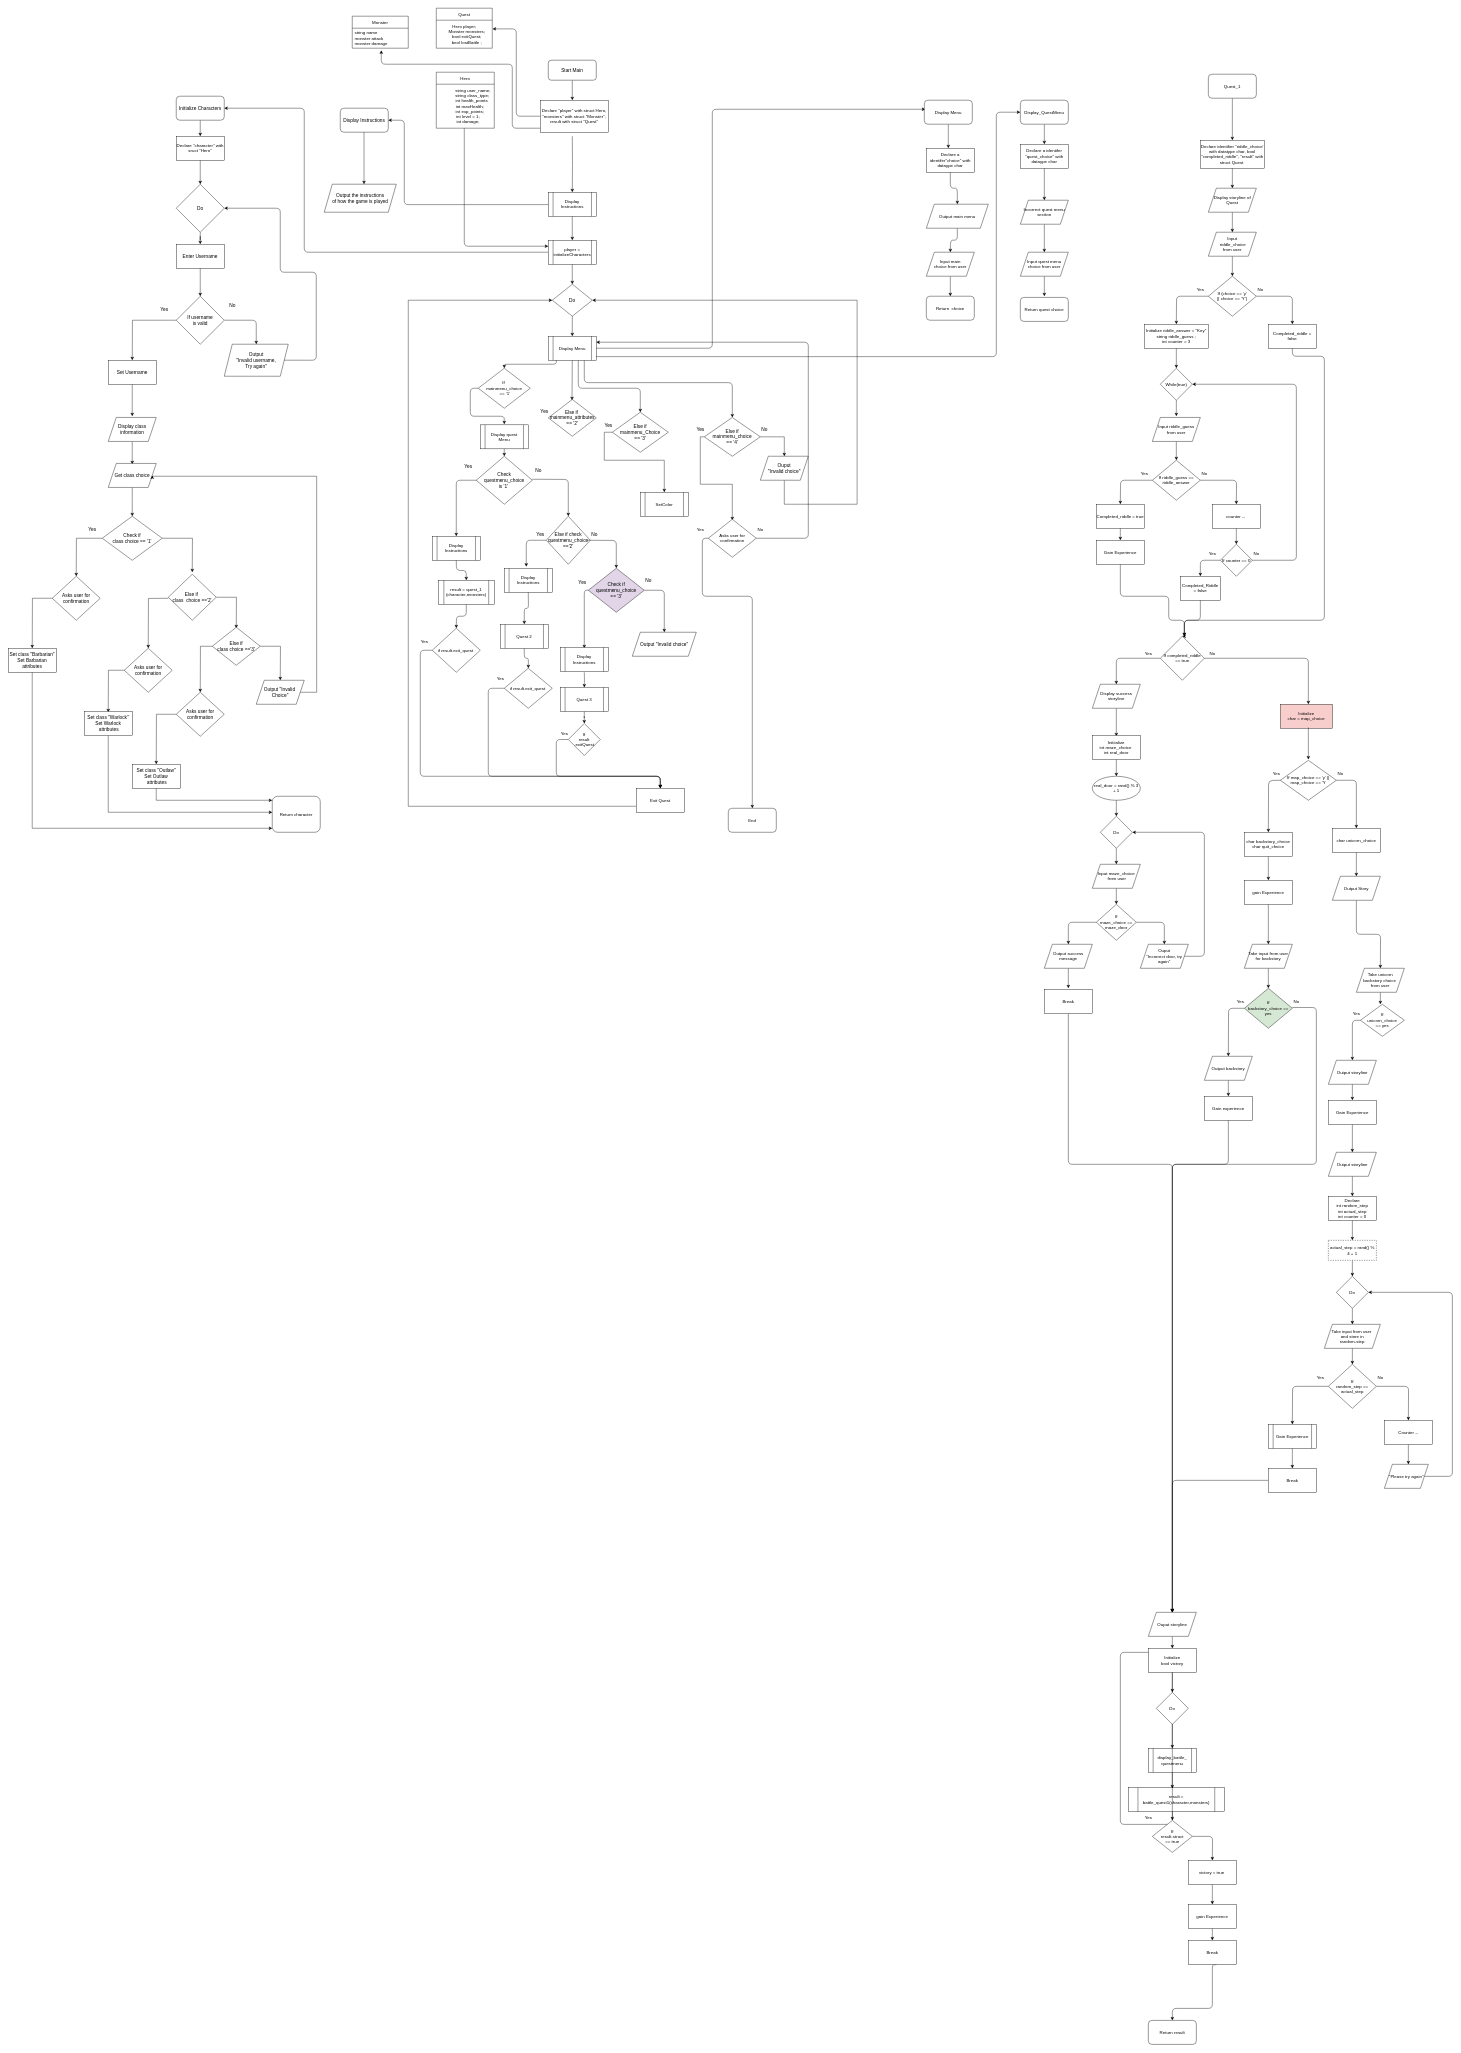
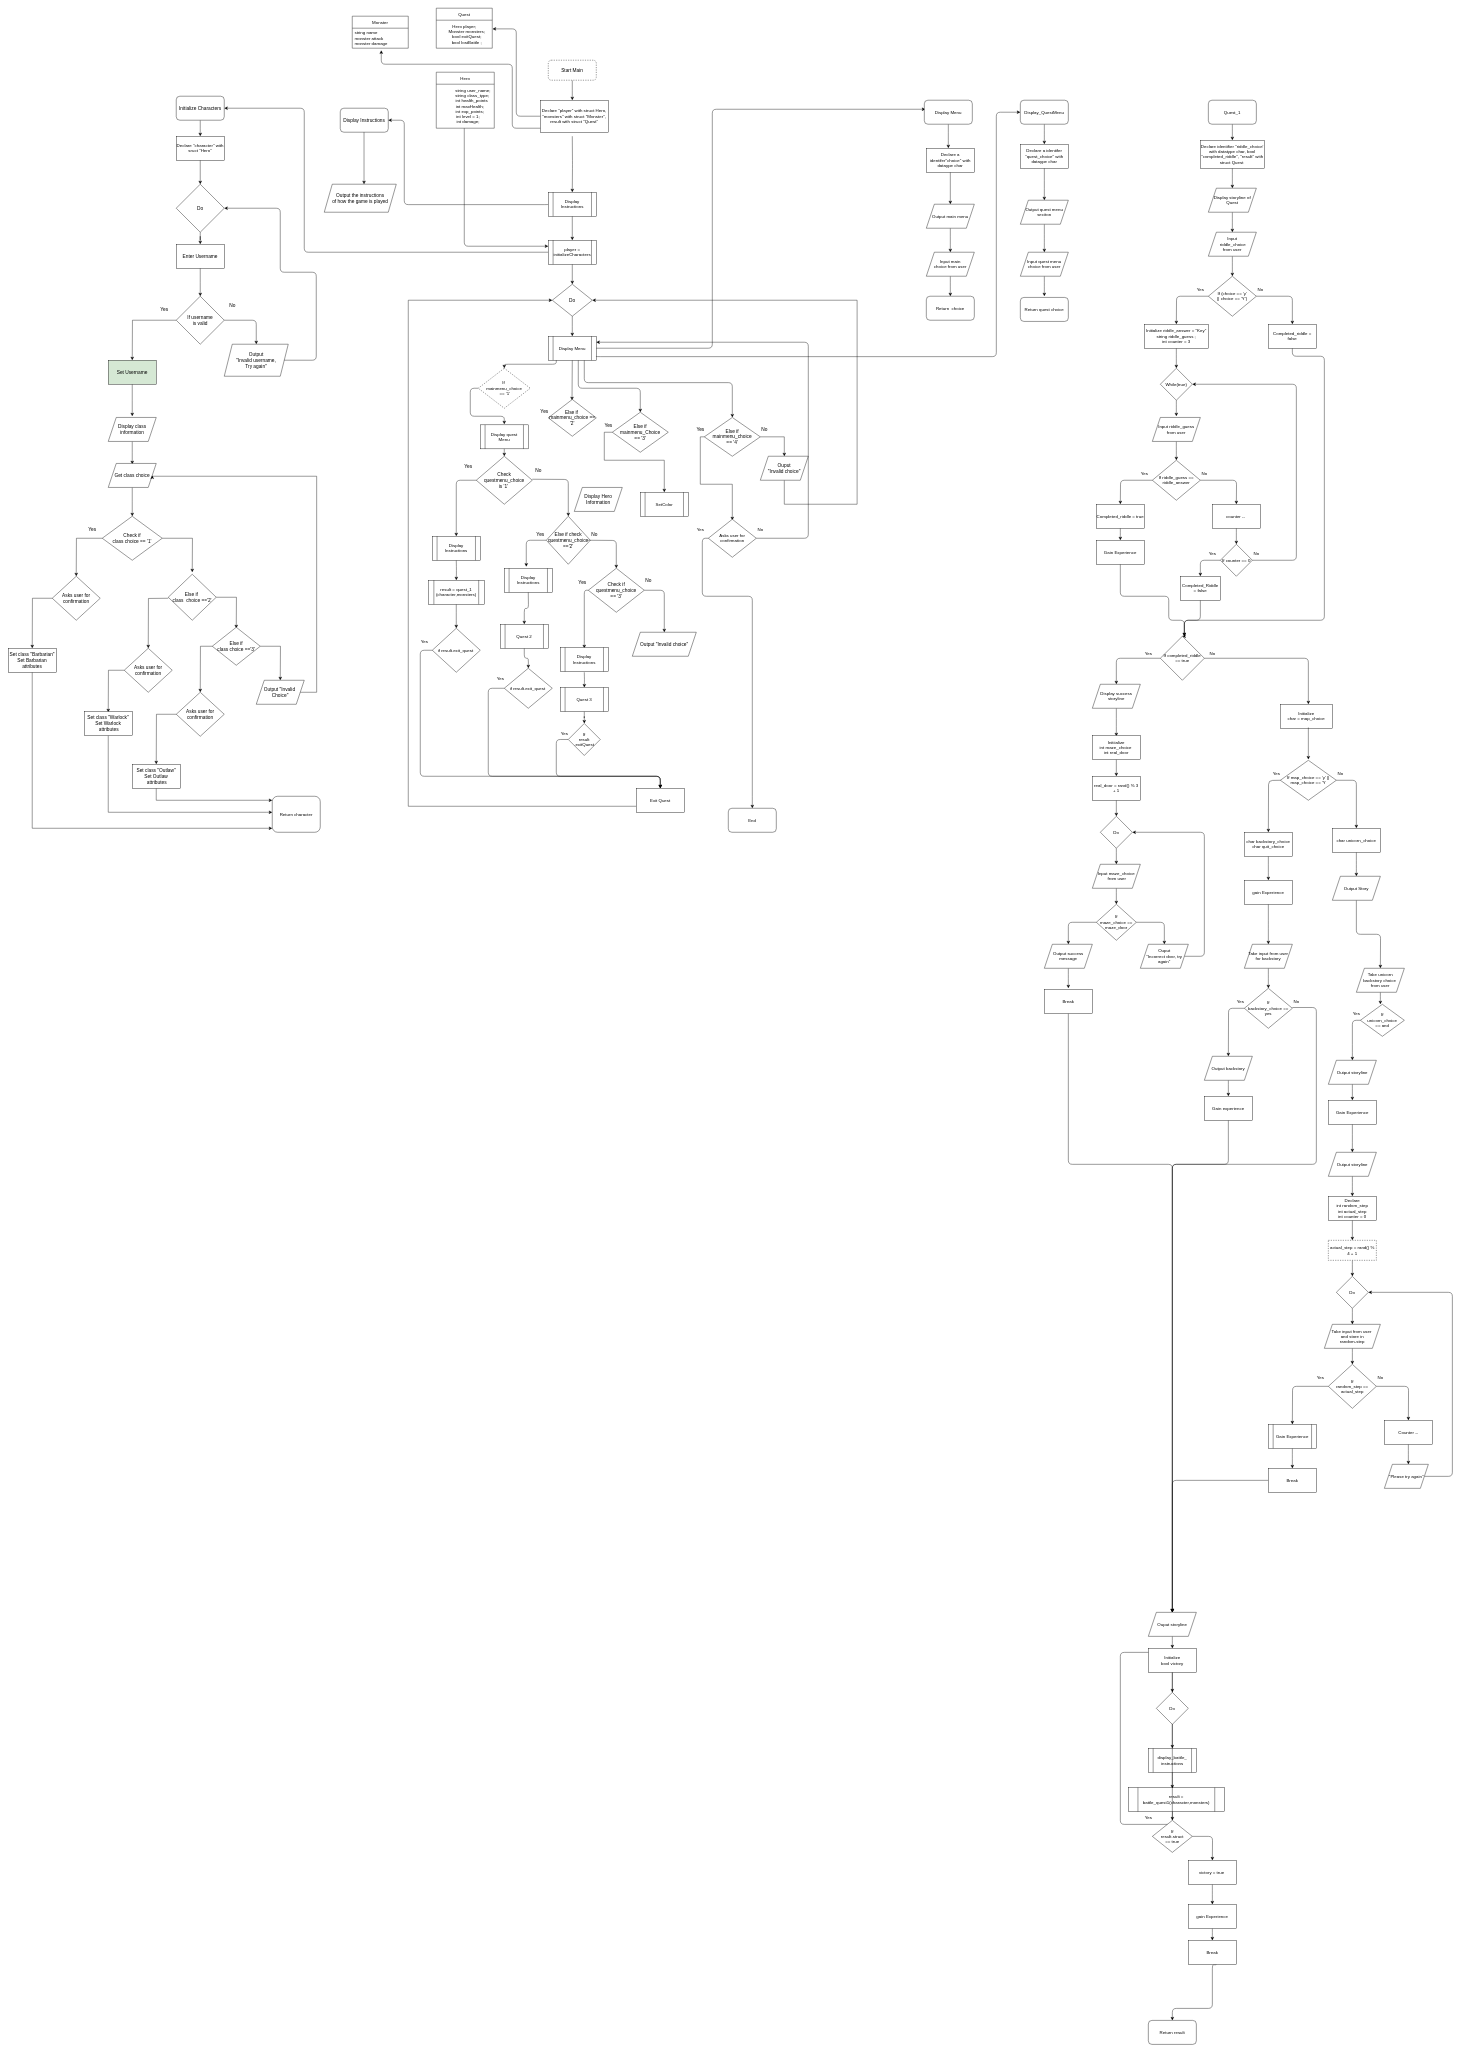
node "Start Main": style solid -> dashed
node "Quest_1": moved (1232, 86) -> (1232, 112)
node "Incorrect quest menu seciton": label "Incorrect quest menu seciton" -> "Output quest menu seciton"
node "Output main menu": size 62x24 -> 48x24
node "Set Username": fillcolor #ffffff -> #d5e8d4
node "If mainmenu_choice == '1'": style solid -> dashed
node "Else if mainmenu_attributes == '2'": label "Else if mainmenu_attributes == '2'" -> "Else if mainmenu_choice == '2'"
node "Display Hero Information": added
node "Check if questmenu_choice == '3'": fillcolor #e1d5e7 -> #ffffff
node "result = quest_1 (character,monsters)": moved (466, 592) -> (456, 592)
node "Initialize char = map_choice": fillcolor #f8cecc -> #ffffff
node "real_door = rand() % 3 + 1": shape ellipse -> rectangle
node "If backstory_choice == yes": fillcolor #d5e8d4 -> #ffffff
node "If unicorn_choice == yes": label "If unicorn_choice == yes" -> "If unicorn_choice == and"
node "display_battle_ questmenu": label "display_battle_ questmenu" -> "display_battle_ instructions"
